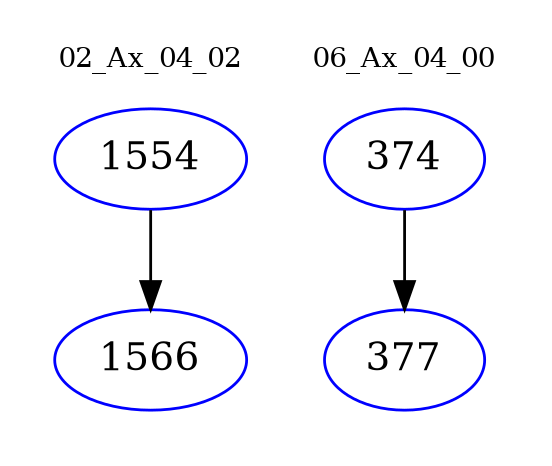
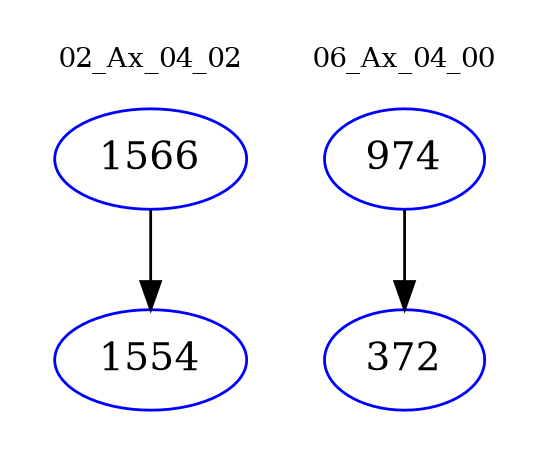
node "374": label "374" -> "974"
edge "1554" -> "1566": reversed
node "377": label "377" -> "372"
